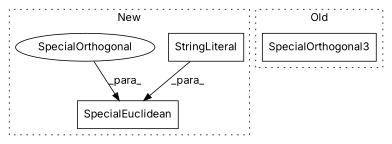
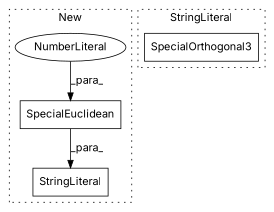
cluster "Old": label "Old" -> "StringLiteral"
node "SpecialOrthogonal": label "SpecialOrthogonal" -> "NumberLiteral"
edge "StringLiteral" -> "SpecialEuclidean": reversed
